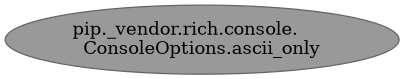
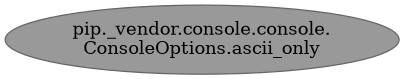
node "pip._vendor.rich.console. ConsoleOptions.ascii_only": label "pip._vendor.rich.console. ConsoleOptions.ascii_only" -> "pip._vendor.console.console. ConsoleOptions.ascii_only"
